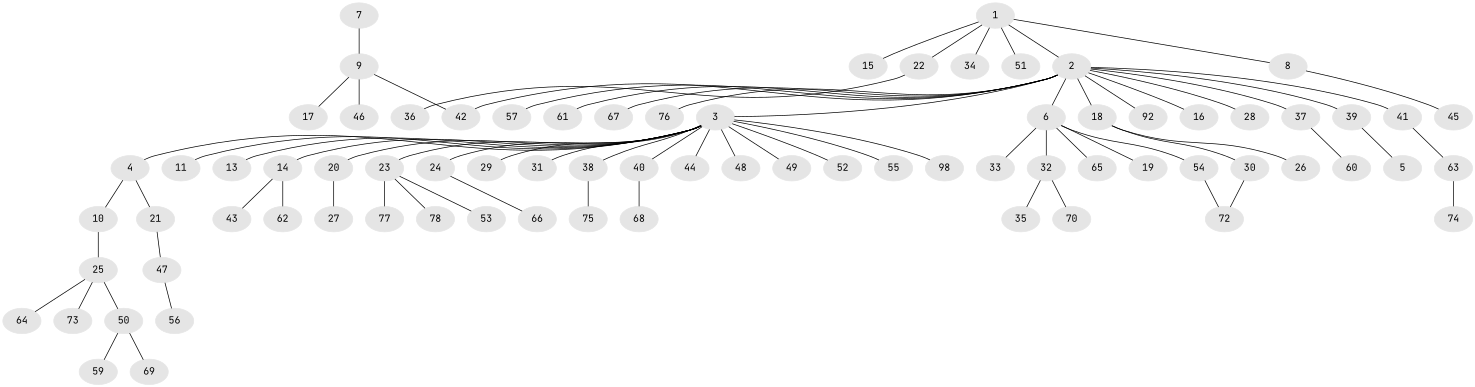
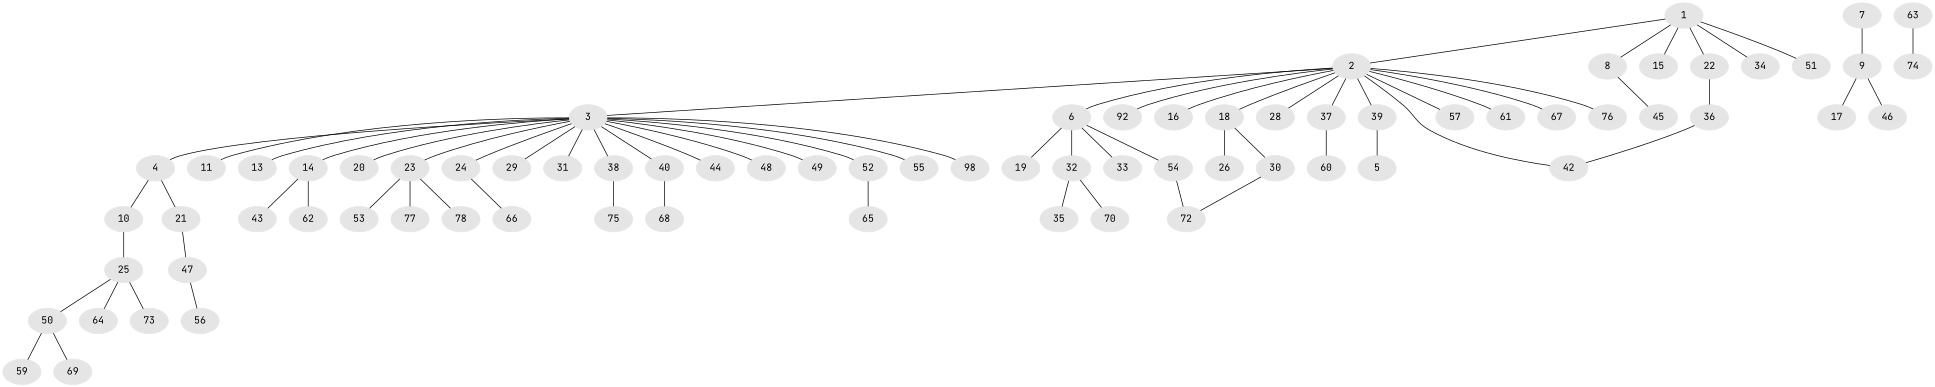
edge "9" -- "42": now "36" -- "42"
node "41": removed
edge "6" -- "65": now "52" -- "65"
node "27": removed
